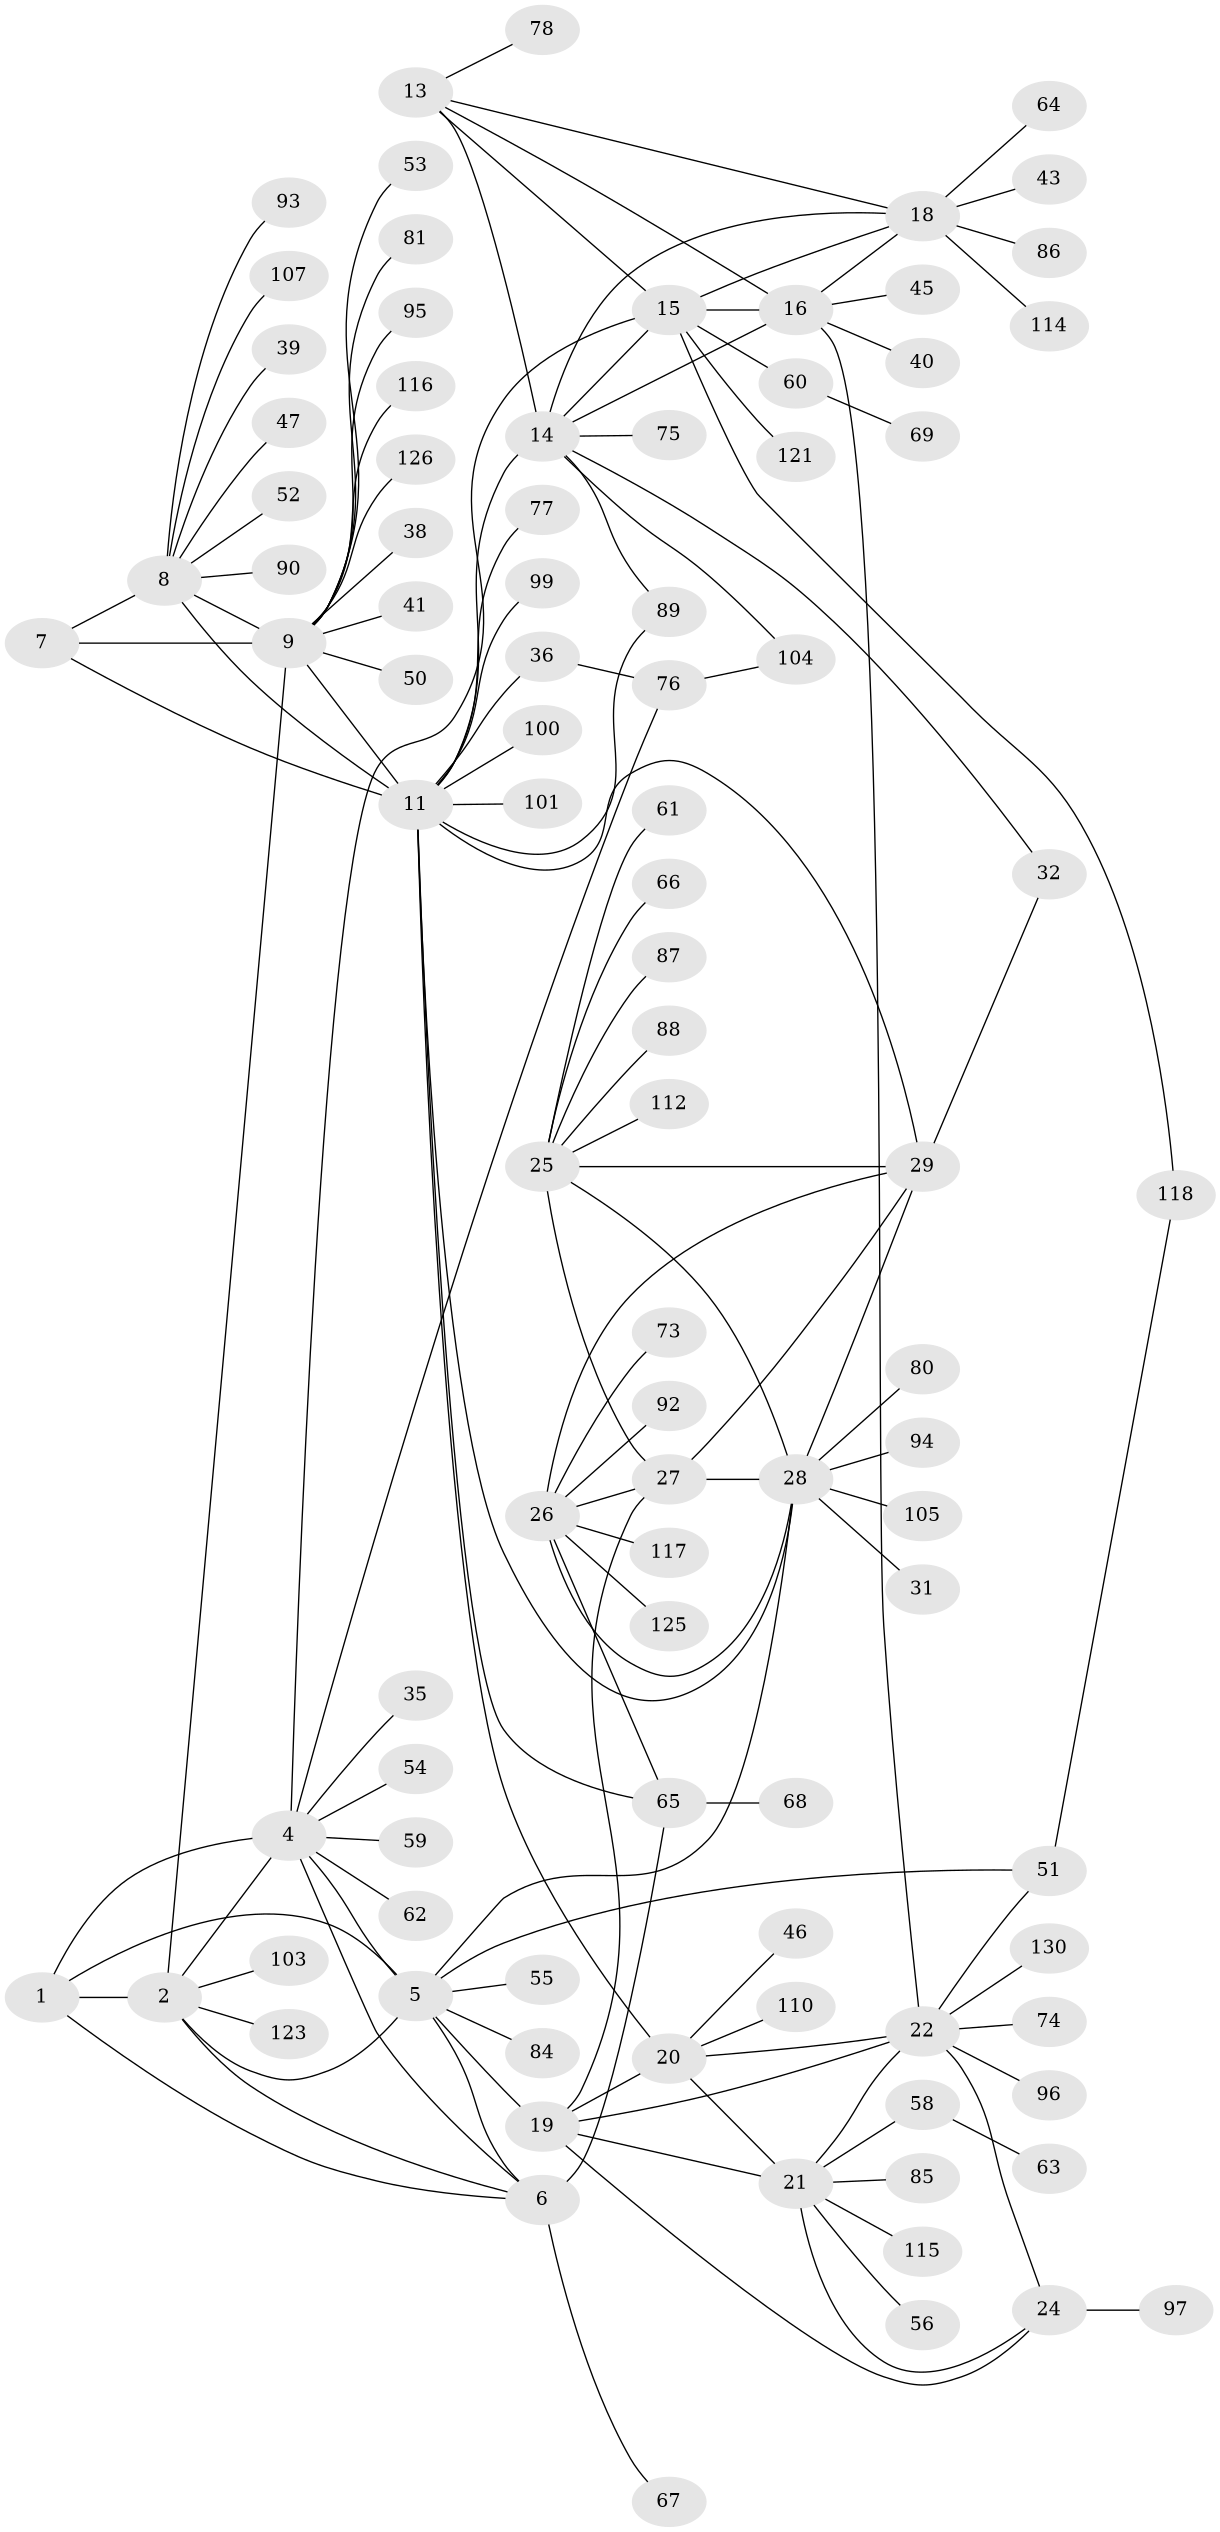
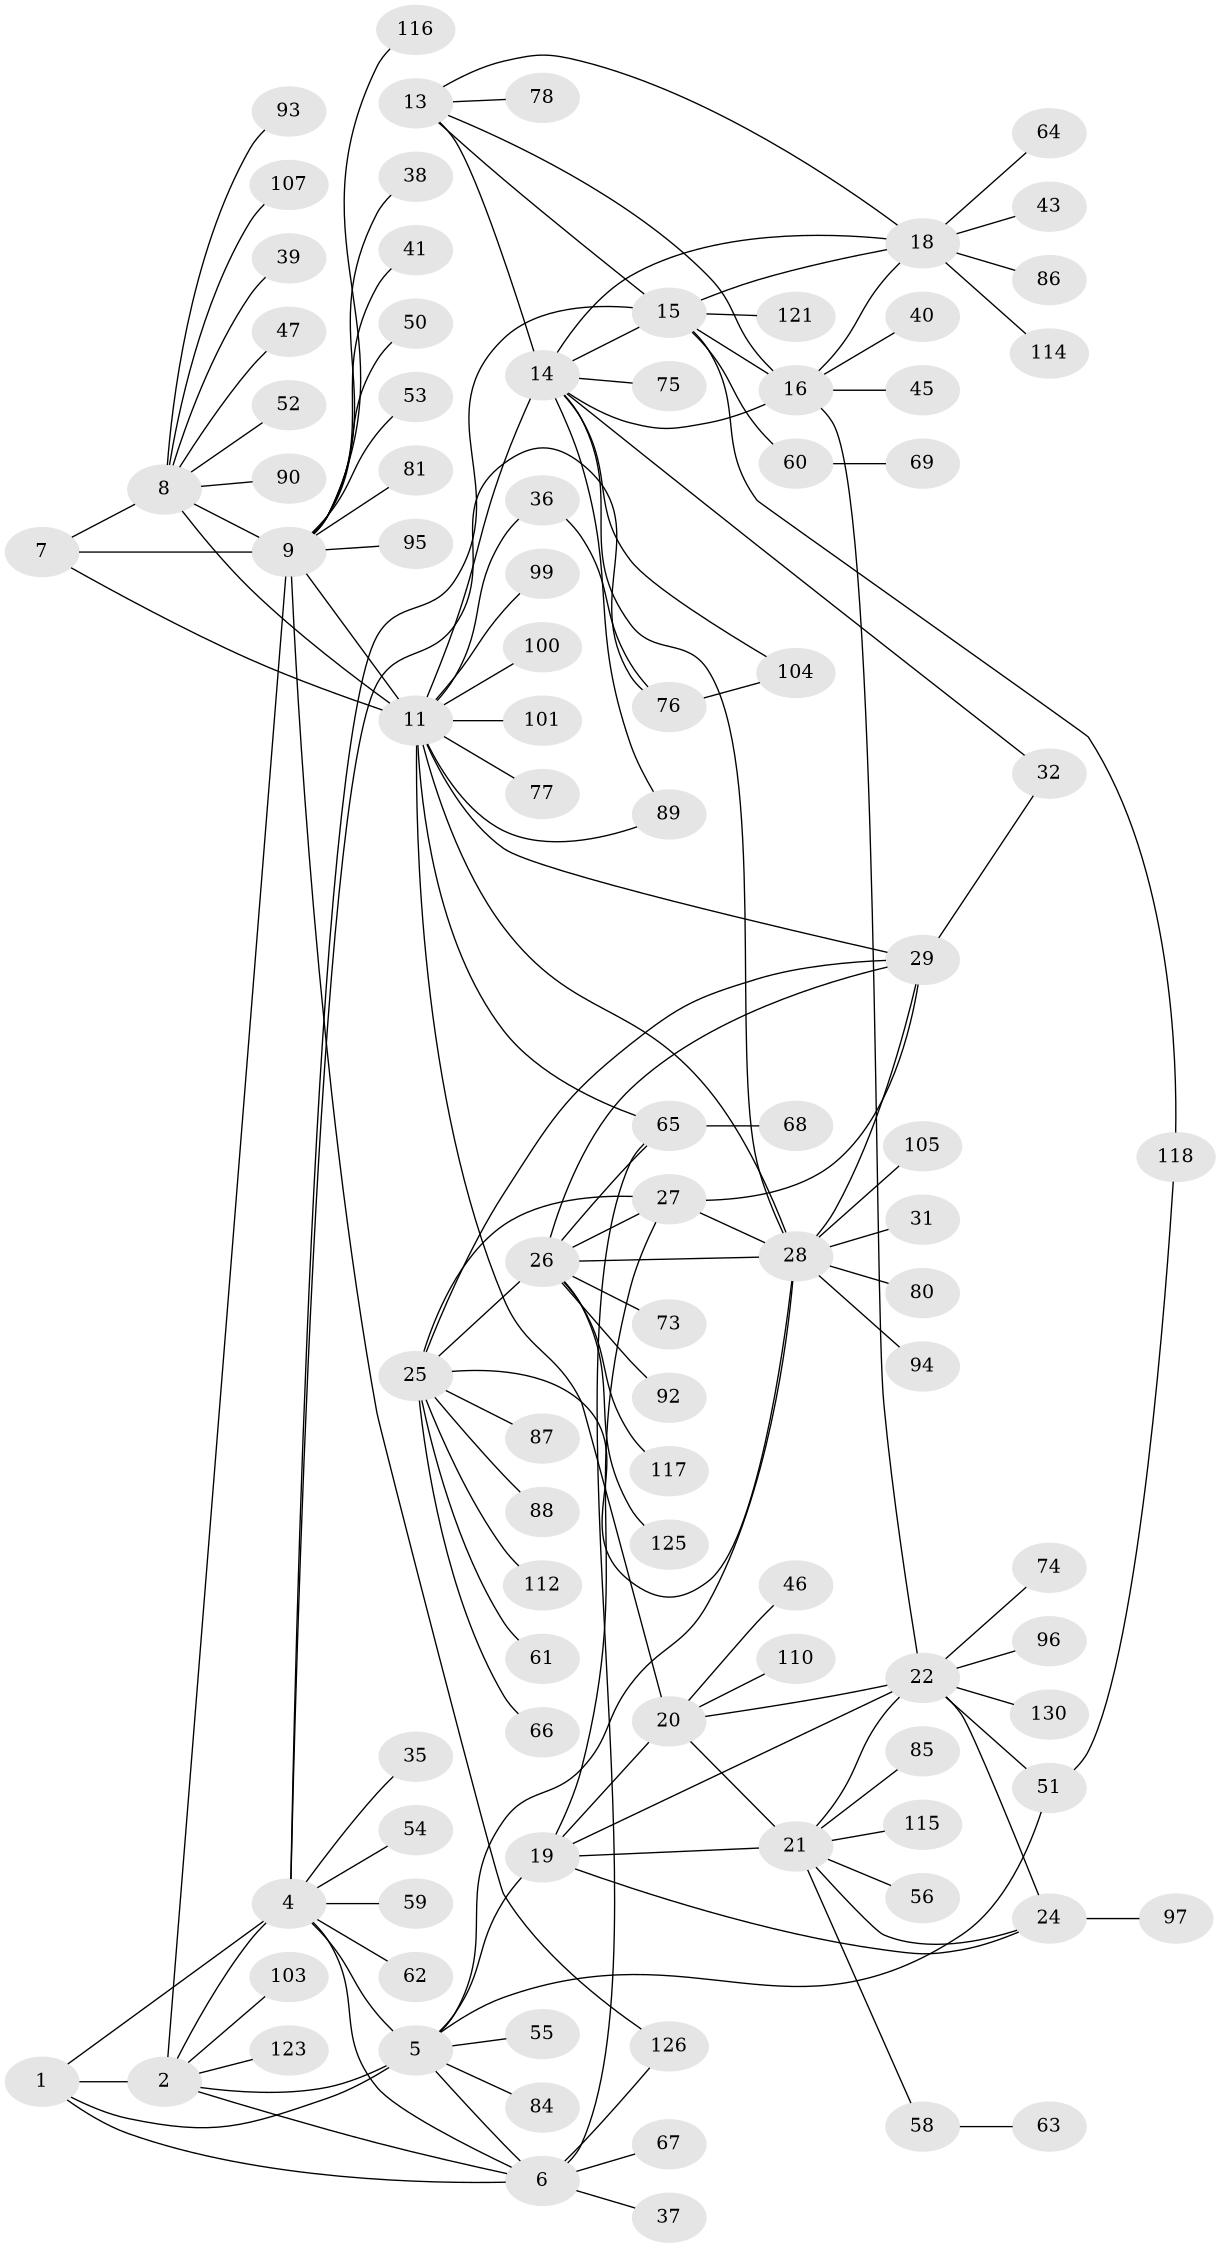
edge "14" -- "28": added
edge "26" -- "25": added
edge "126" -- "6": added
node "37": added
